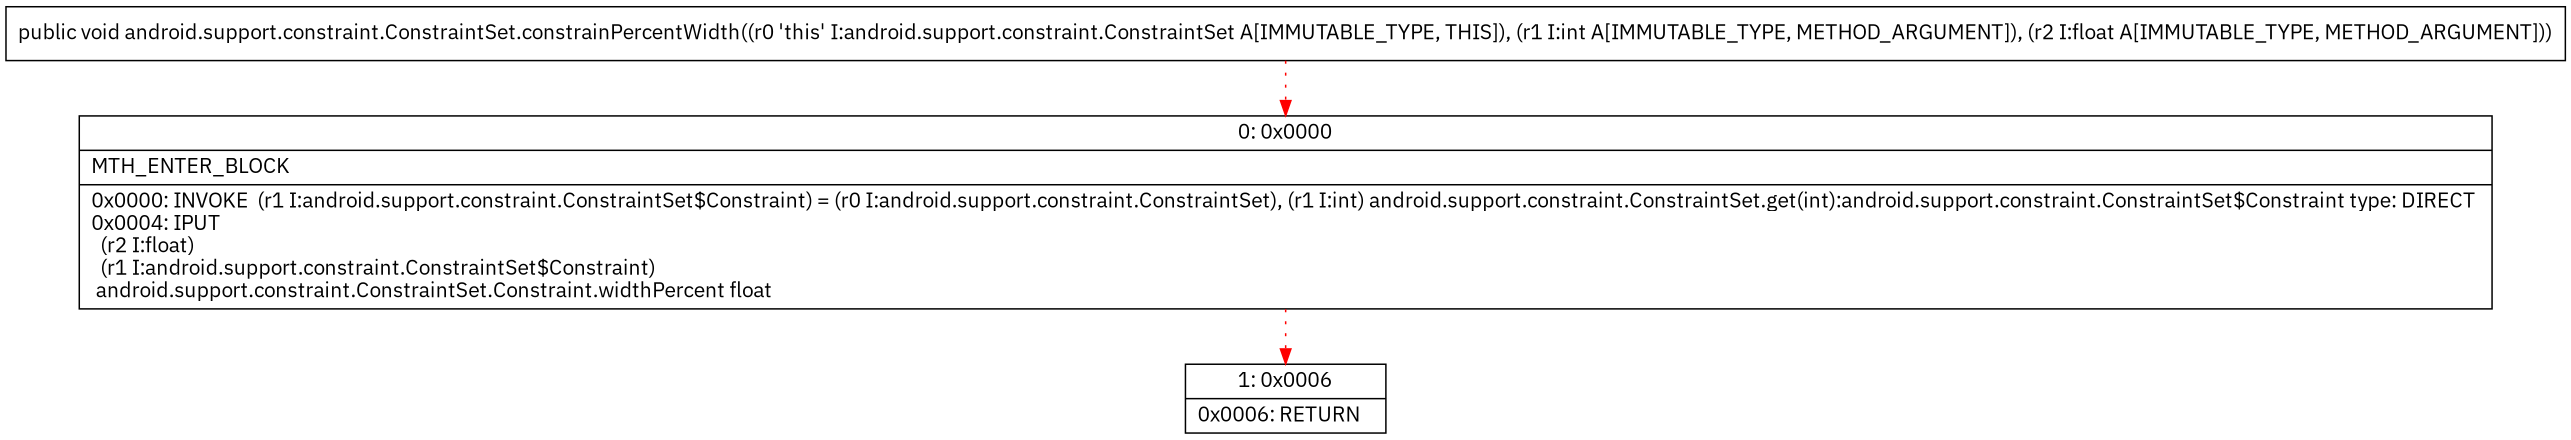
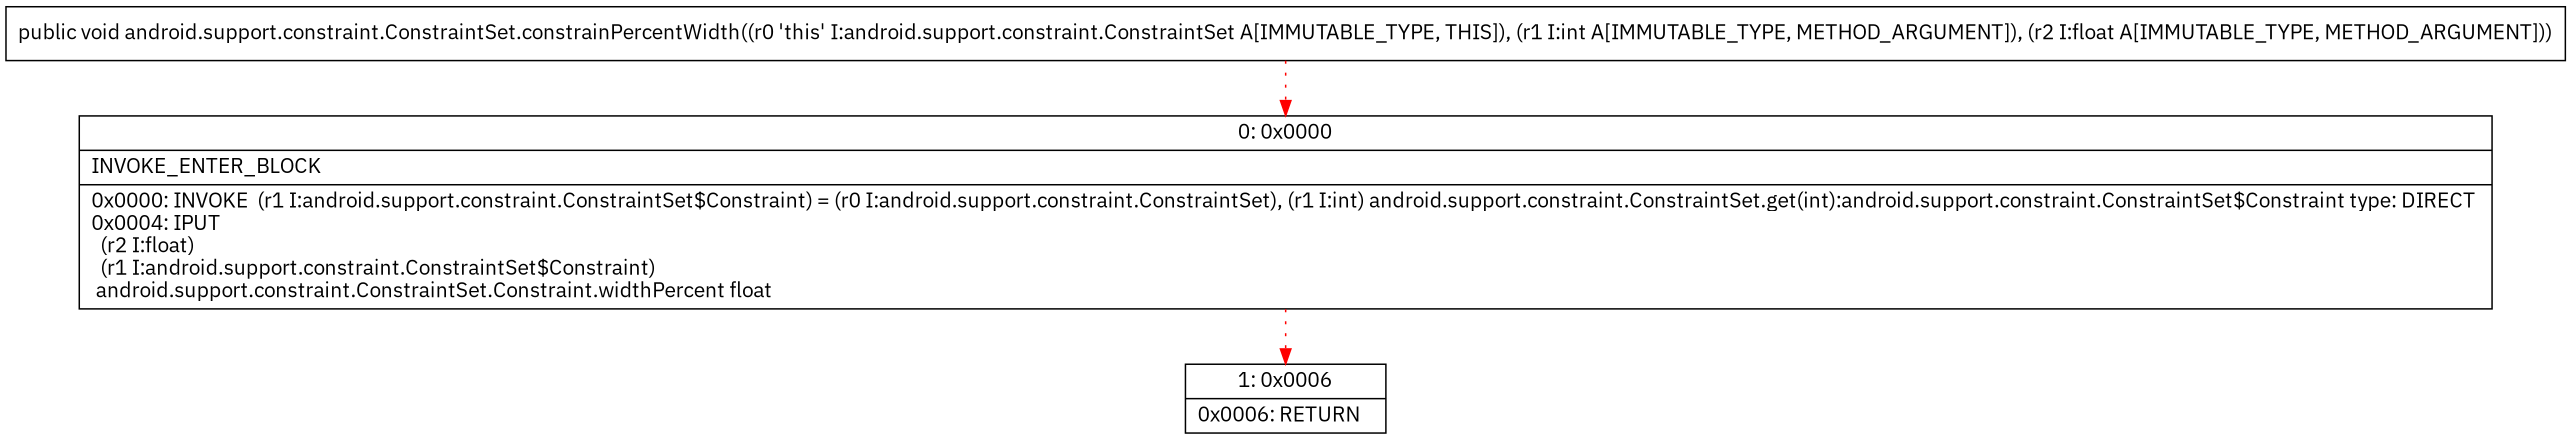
node "0: 0x0000": text "MTH_ENTER_BLOCK" -> "INVOKE_ENTER_BLOCK"
